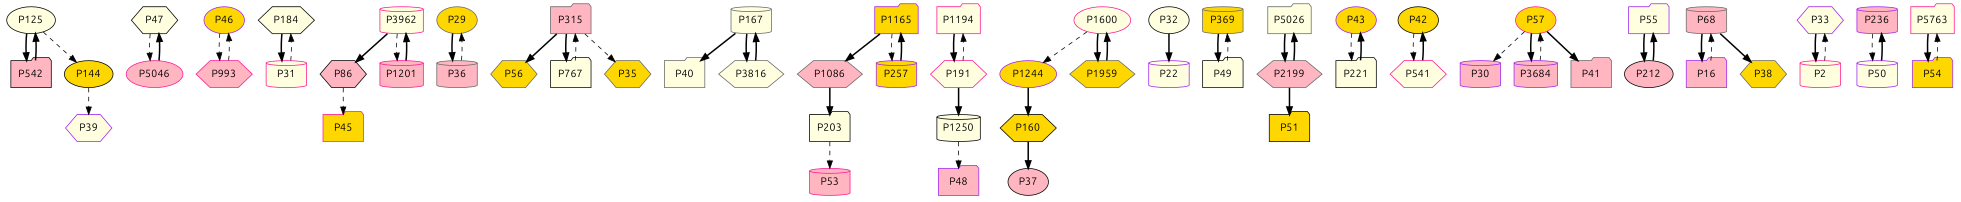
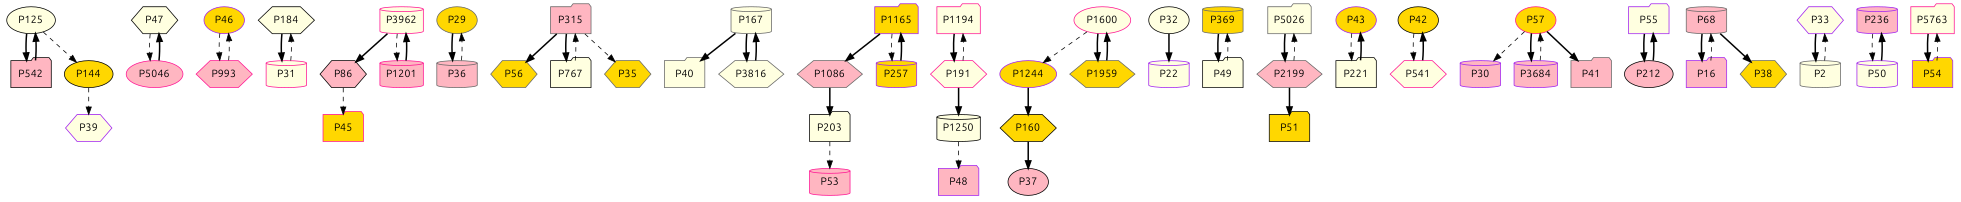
edge "P2199" -> "P5026": style bold -> dashed
node "P2": color deeppink -> gray40
